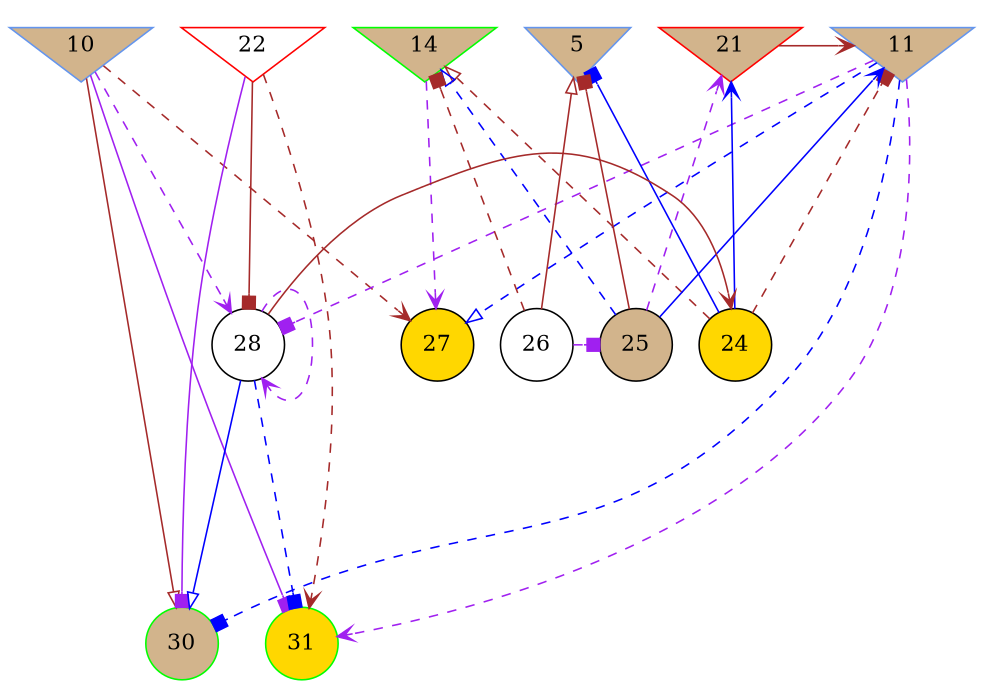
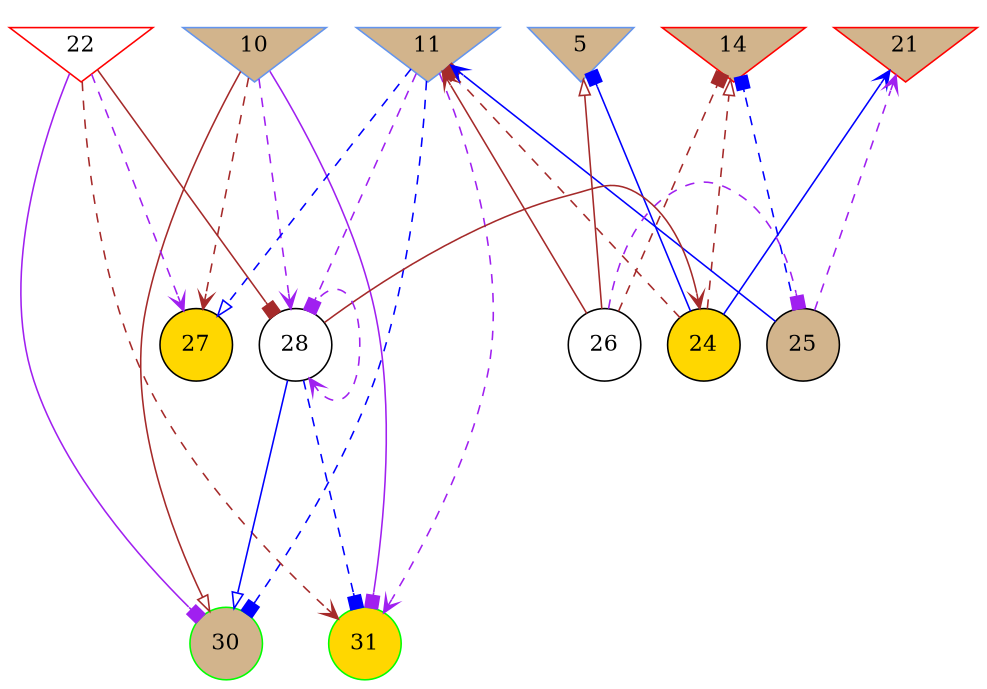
node "14": color green -> red
edge "21" -> "11": now "26" -> "11"
edge "14" -> "27": now "22" -> "27"
edge "25" -> "14": arrowhead onormal -> box
edge "25" -> "5": removed
